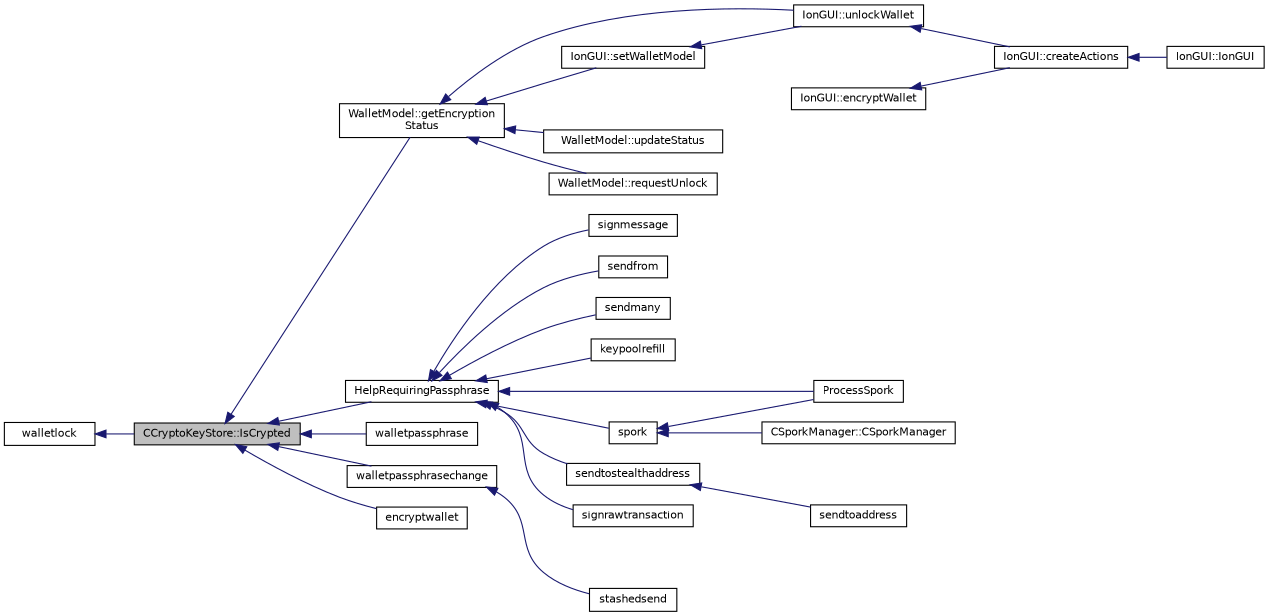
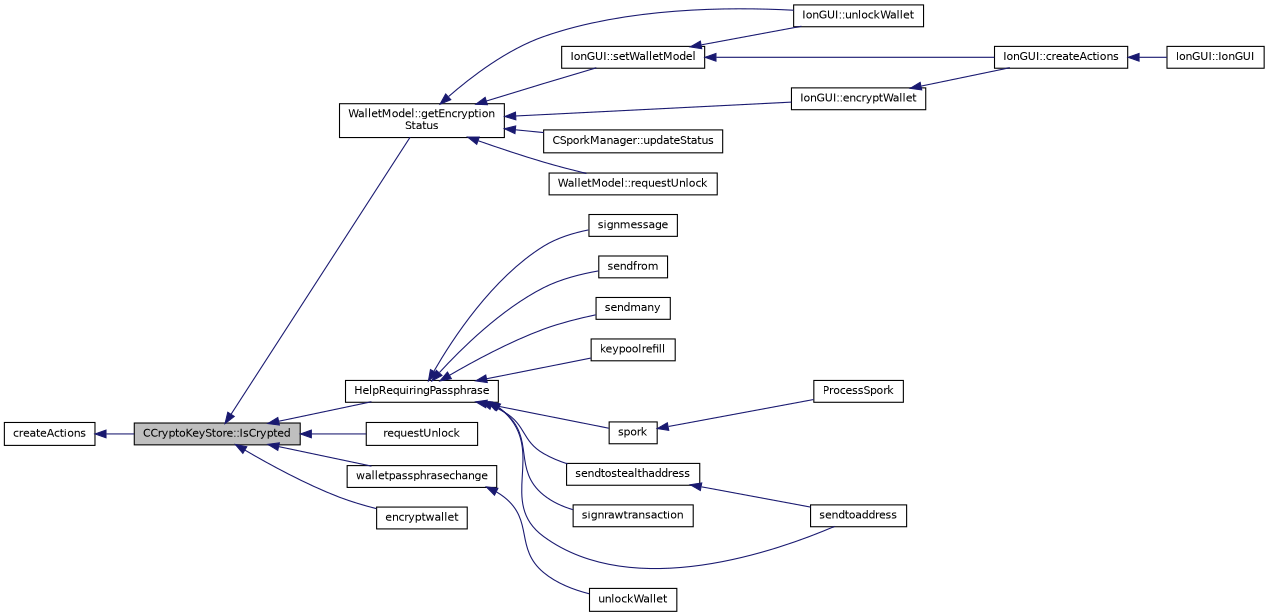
edge "IonGUI::createActions" -> "IonGUI::unlockWallet": now "IonGUI::createActions" -> "IonGUI::setWalletModel"
edge "IonGUI::encryptWallet" -> "WalletModel::getEncryption Status": added
node "WalletModel::updateStatus": label "WalletModel::updateStatus" -> "CSporkManager::updateStatus"
edge "ProcessSpork" -> "HelpRequiringPassphrase": now "sendtoaddress" -> "HelpRequiringPassphrase"
node "CSporkManager::CSporkManager": removed
node "walletlock": label "walletlock" -> "createActions"
node "walletpassphrase": label "walletpassphrase" -> "requestUnlock"
node "stashedsend": label "stashedsend" -> "unlockWallet"
